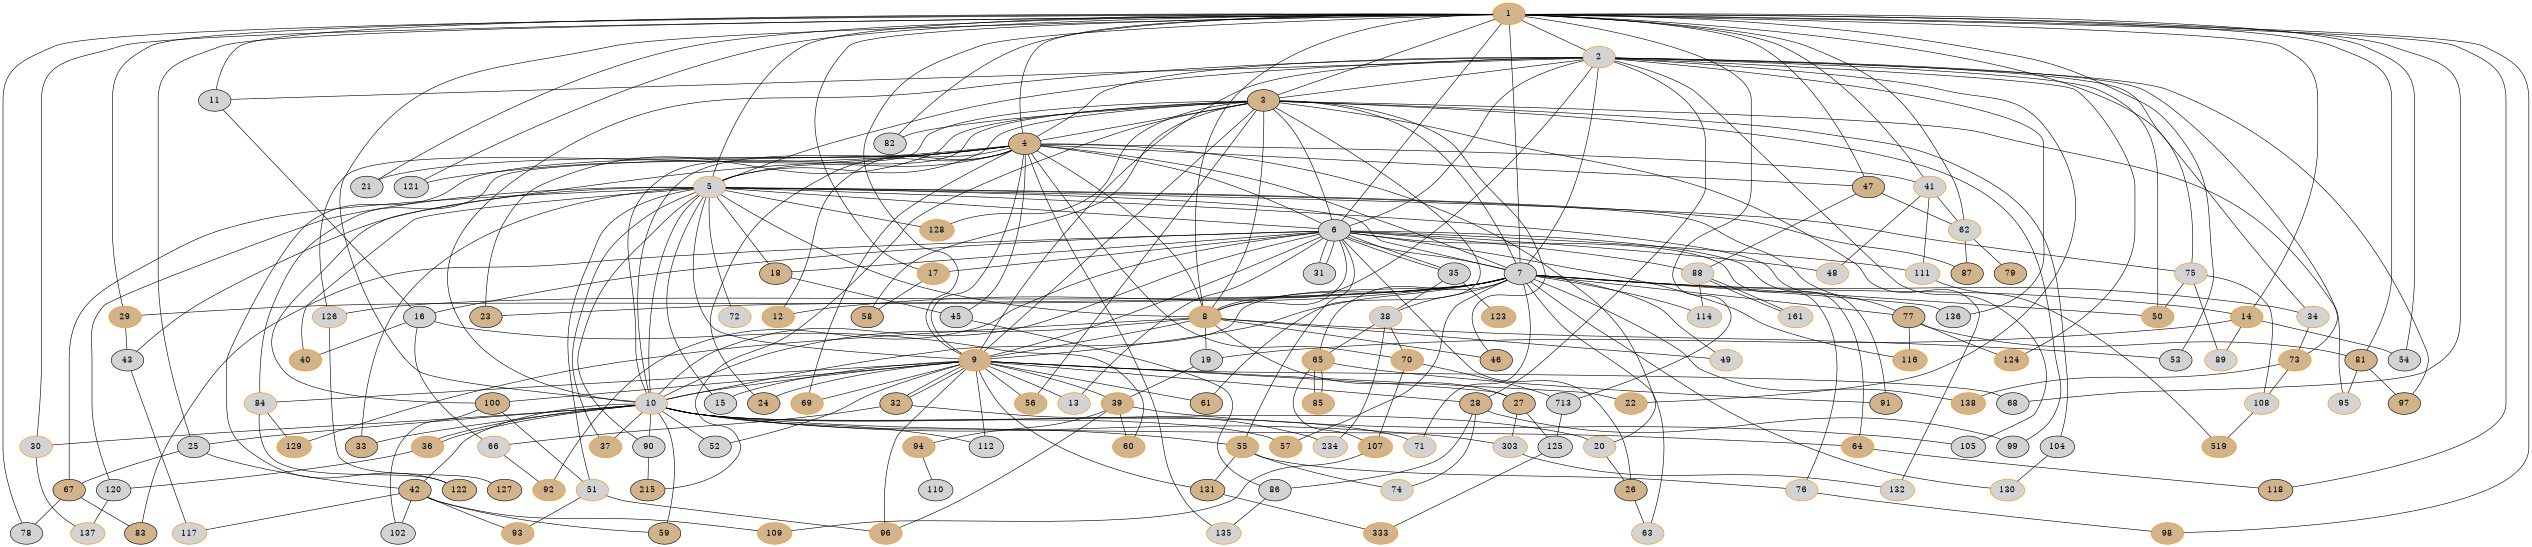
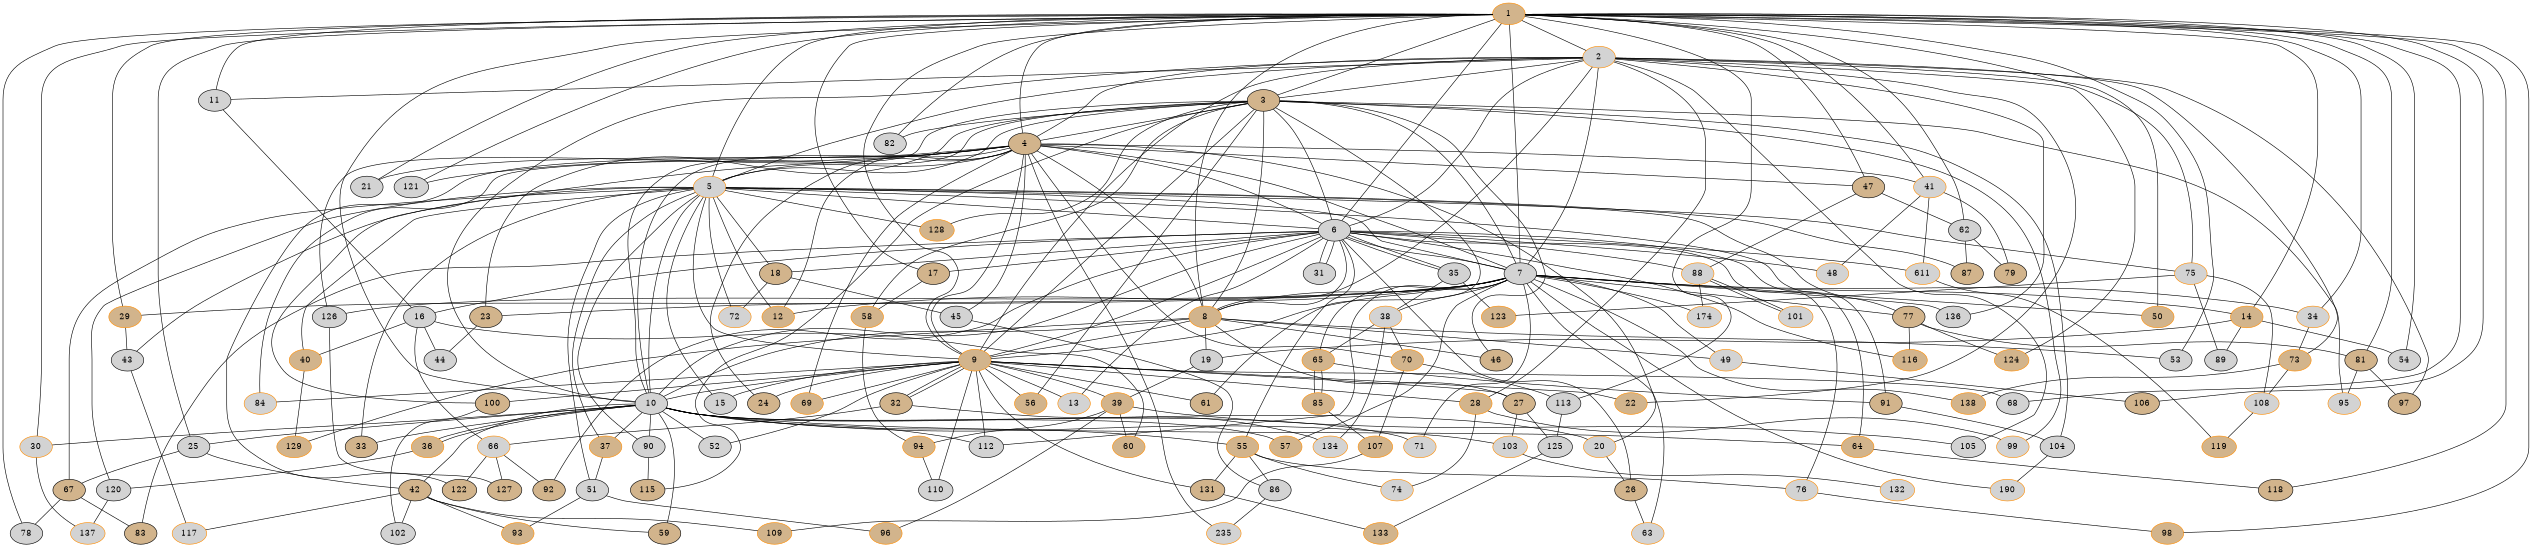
edge "2" -- "34": now "1" -- "34"
edge "3" -- "132": removed
edge "41" -- "62": now "41" -- "79"
node "62": color darkorange -> black
node "17": color darkorange -> black
node "111": label "111" -> "611"
edge "5" -- "8": now "5" -- "12"
edge "75" -- "50": now "75" -- "123"
edge "18" -- "72": added
node "126": color darkorange -> black
node "58": color black -> darkorange
node "114": label "114" -> "174"
node "161": label "161" -> "101"
edge "7" -- "10": now "7" -- "112"
node "44": added
node "89": color darkorange -> black
edge "58" -- "94": added
node "10": color darkorange -> black
node "28": color black -> darkorange
node "713": label "713" -> "113"
node "106": added
edge "65" -- "107": now "85" -- "107"
edge "91" -- "104": added
edge "84" -- "129": now "40" -- "129"
edge "9" -- "96": now "9" -- "110"
edge "100" -- "51": now "37" -- "51"
node "234": label "234" -> "134"
node "303": label "303" -> "103"
node "99": color black -> darkorange
node "519": label "519" -> "119"
edge "66" -- "127": added
edge "84" -- "122": now "66" -- "122"
edge "28" -- "86": now "55" -- "86"
node "92": color darkorange -> black
node "51": color darkorange -> black
node "215": label "215" -> "115"
node "130": label "130" -> "190"
node "135": label "135" -> "235"
node "333": label "333" -> "133"
